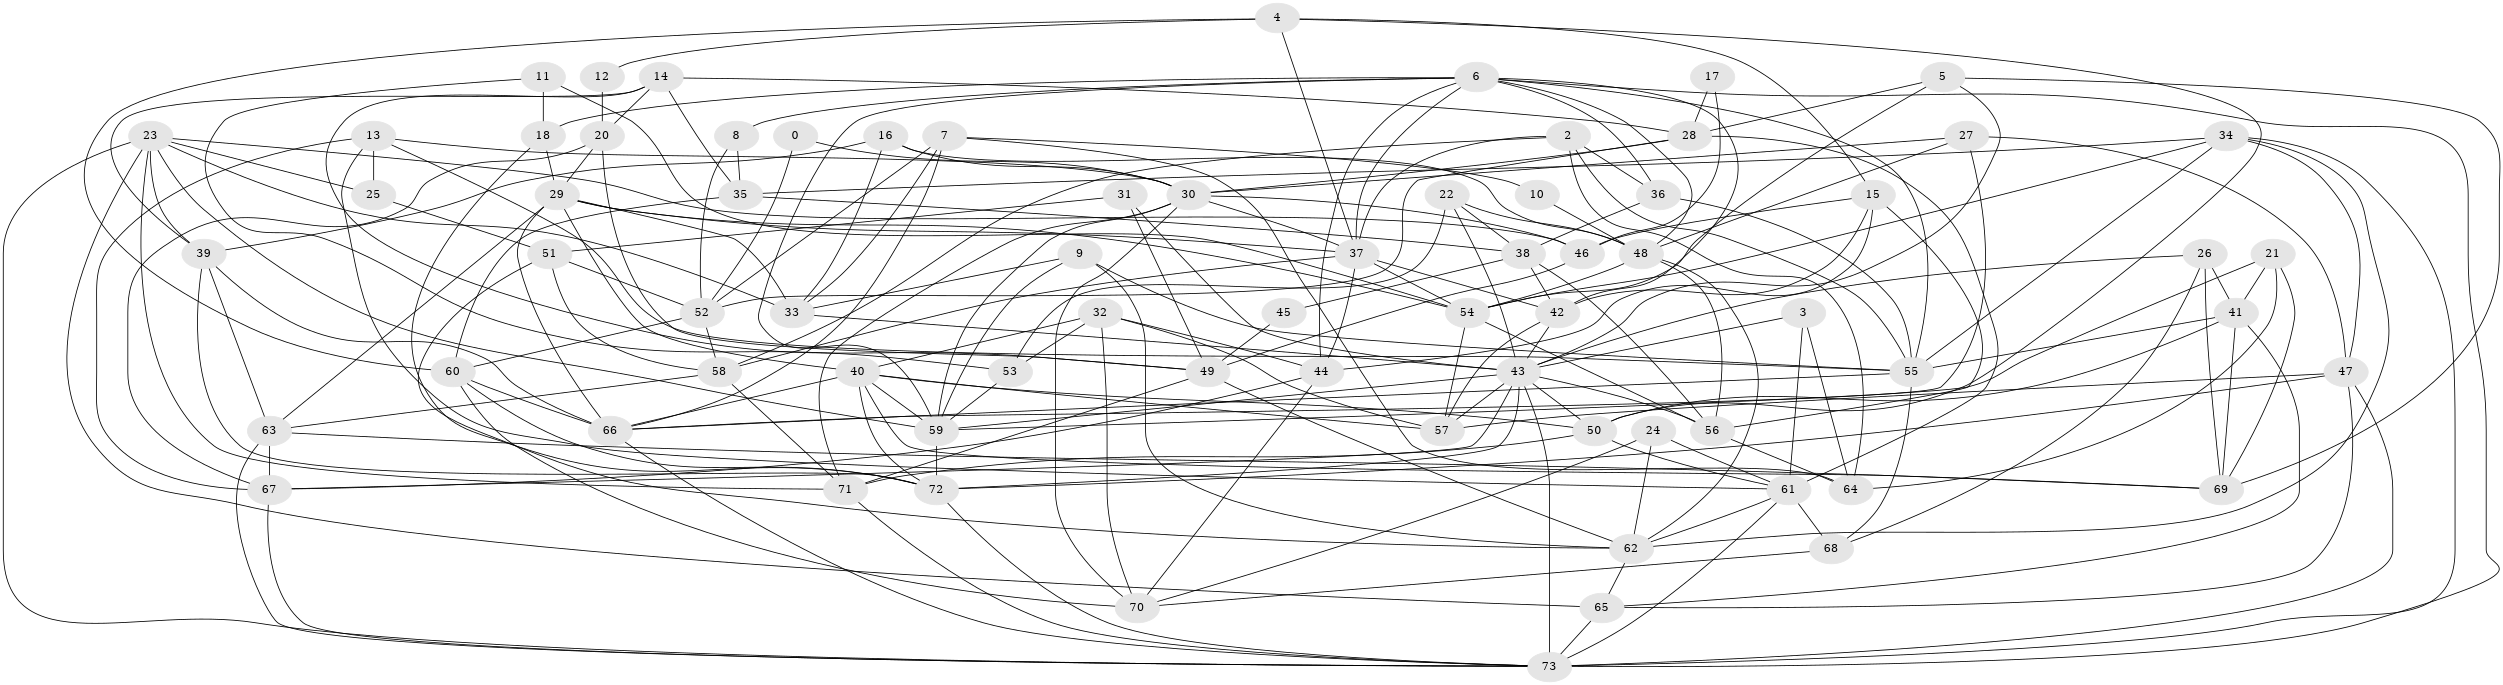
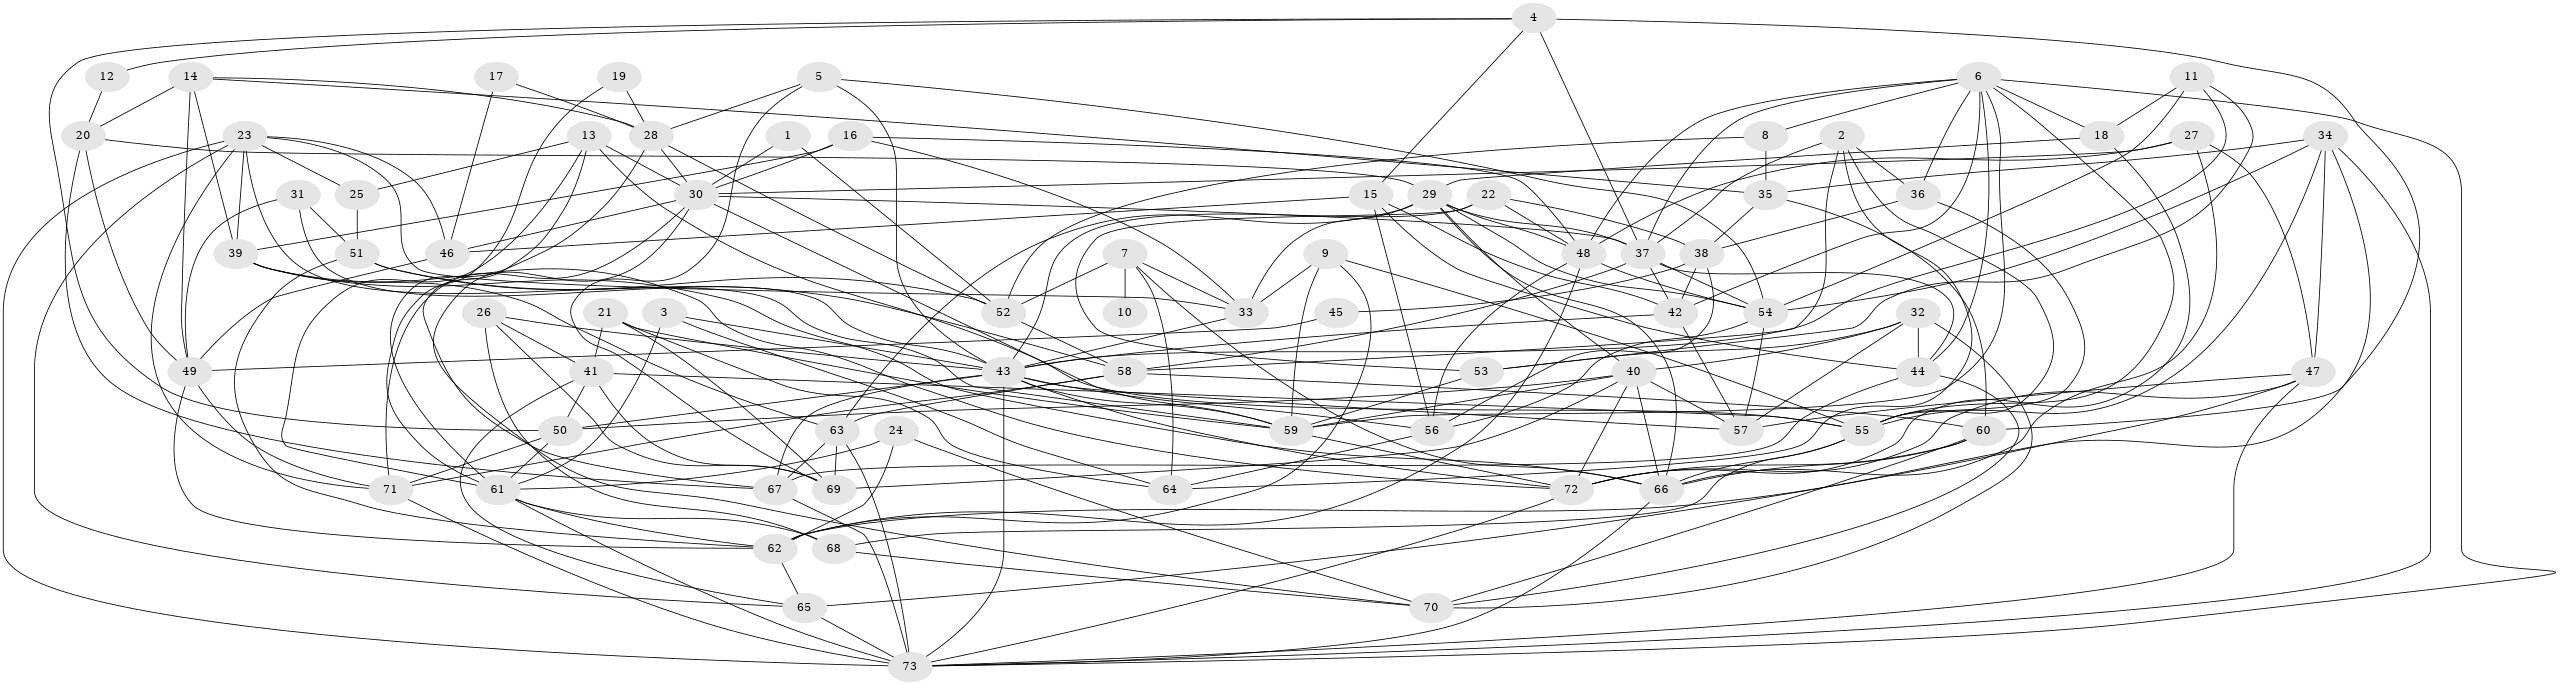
node "19": added
node "0": label "0" -> "1"
edge "10" -- "48": now "29" -- "48"
edge "11" -- "43": added
edge "52" -- "60": now "58" -- "60"
